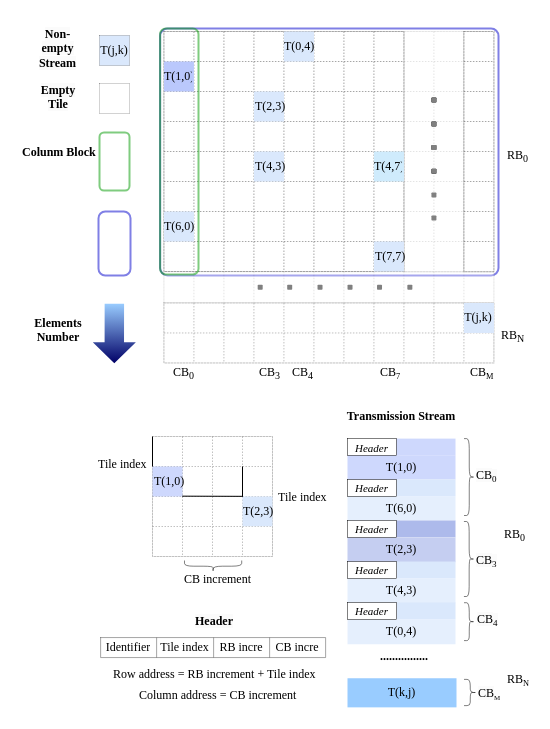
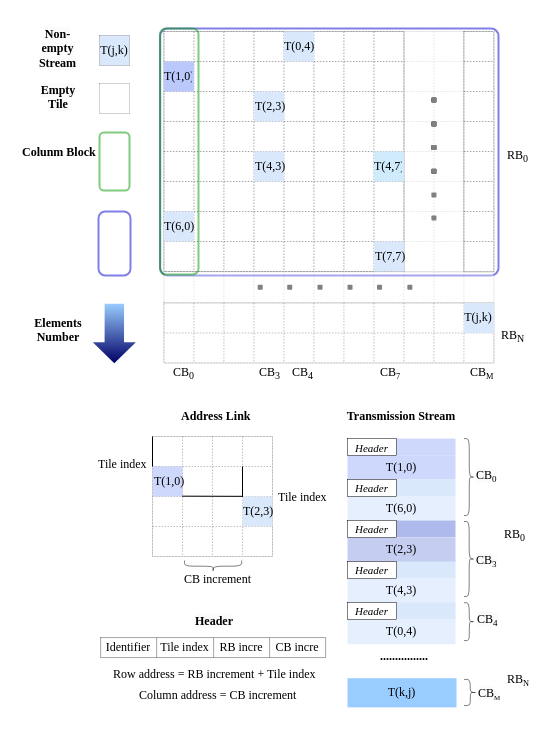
node "Address Link": added
